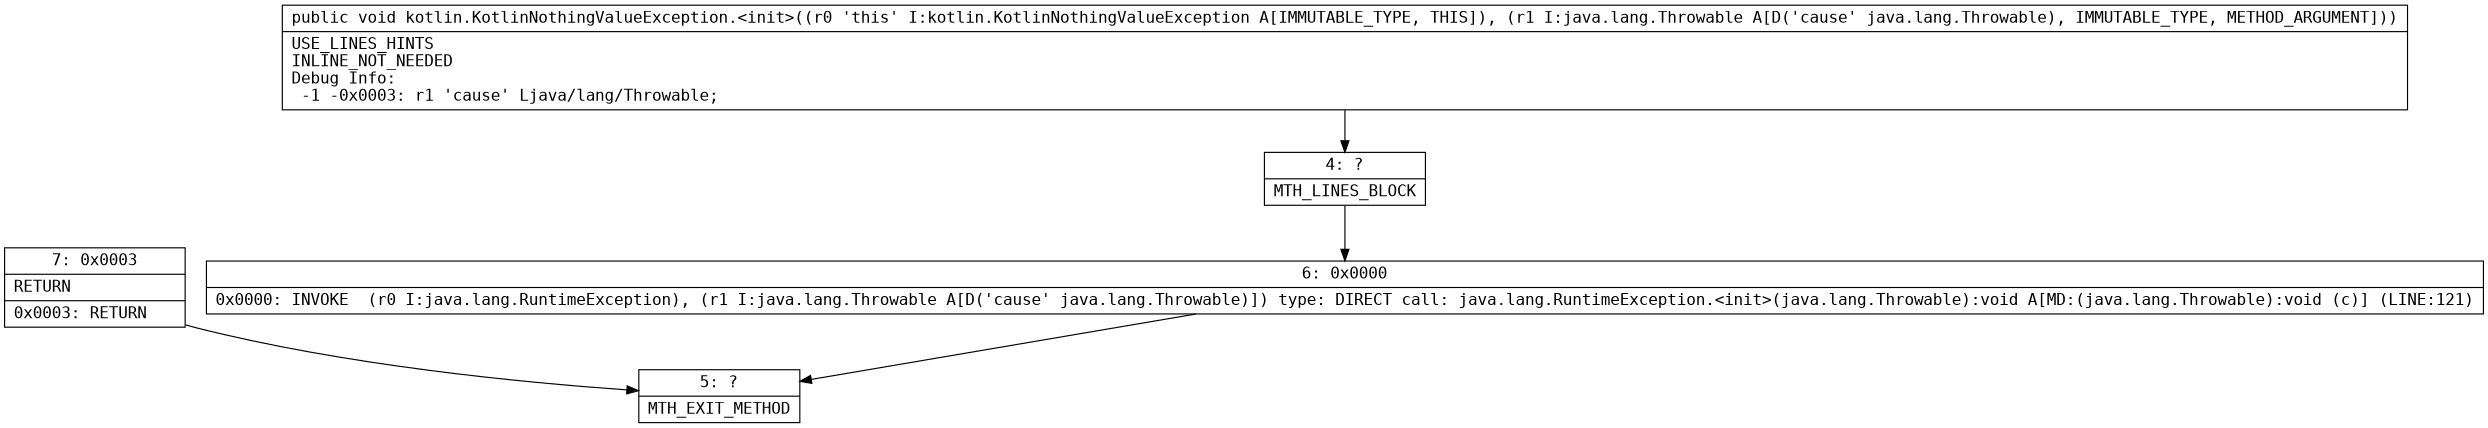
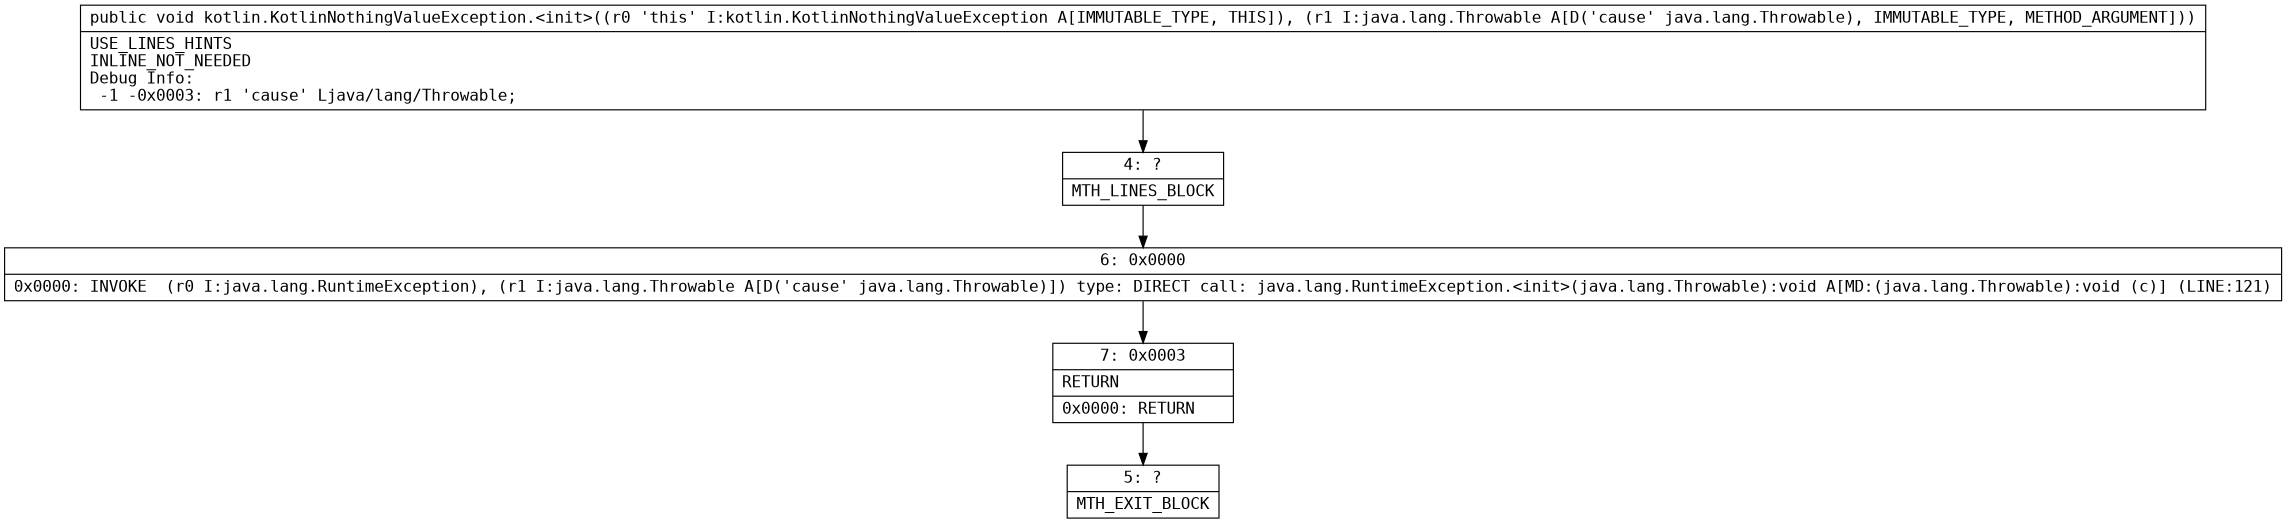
node "7: 0x0003": text "0x0003: RETURN" -> "0x0000: RETURN"
edge "6: 0x0000" -> "5: ?": now "6: 0x0000" -> "7: 0x0003"
node "5: ?": text "MTH_EXIT_METHOD" -> "MTH_EXIT_BLOCK"
